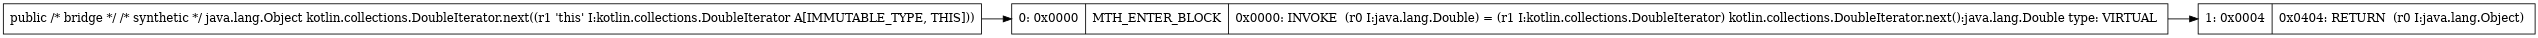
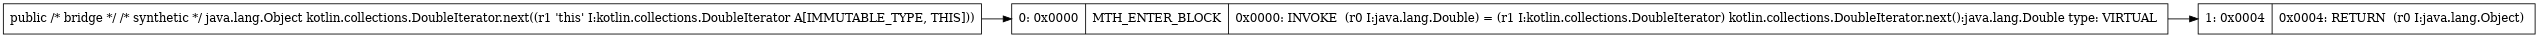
node "1: 0x0004": text "0x0404: RETURN  (r0 I:java.lang.Object)" -> "0x0004: RETURN  (r0 I:java.lang.Object)"
